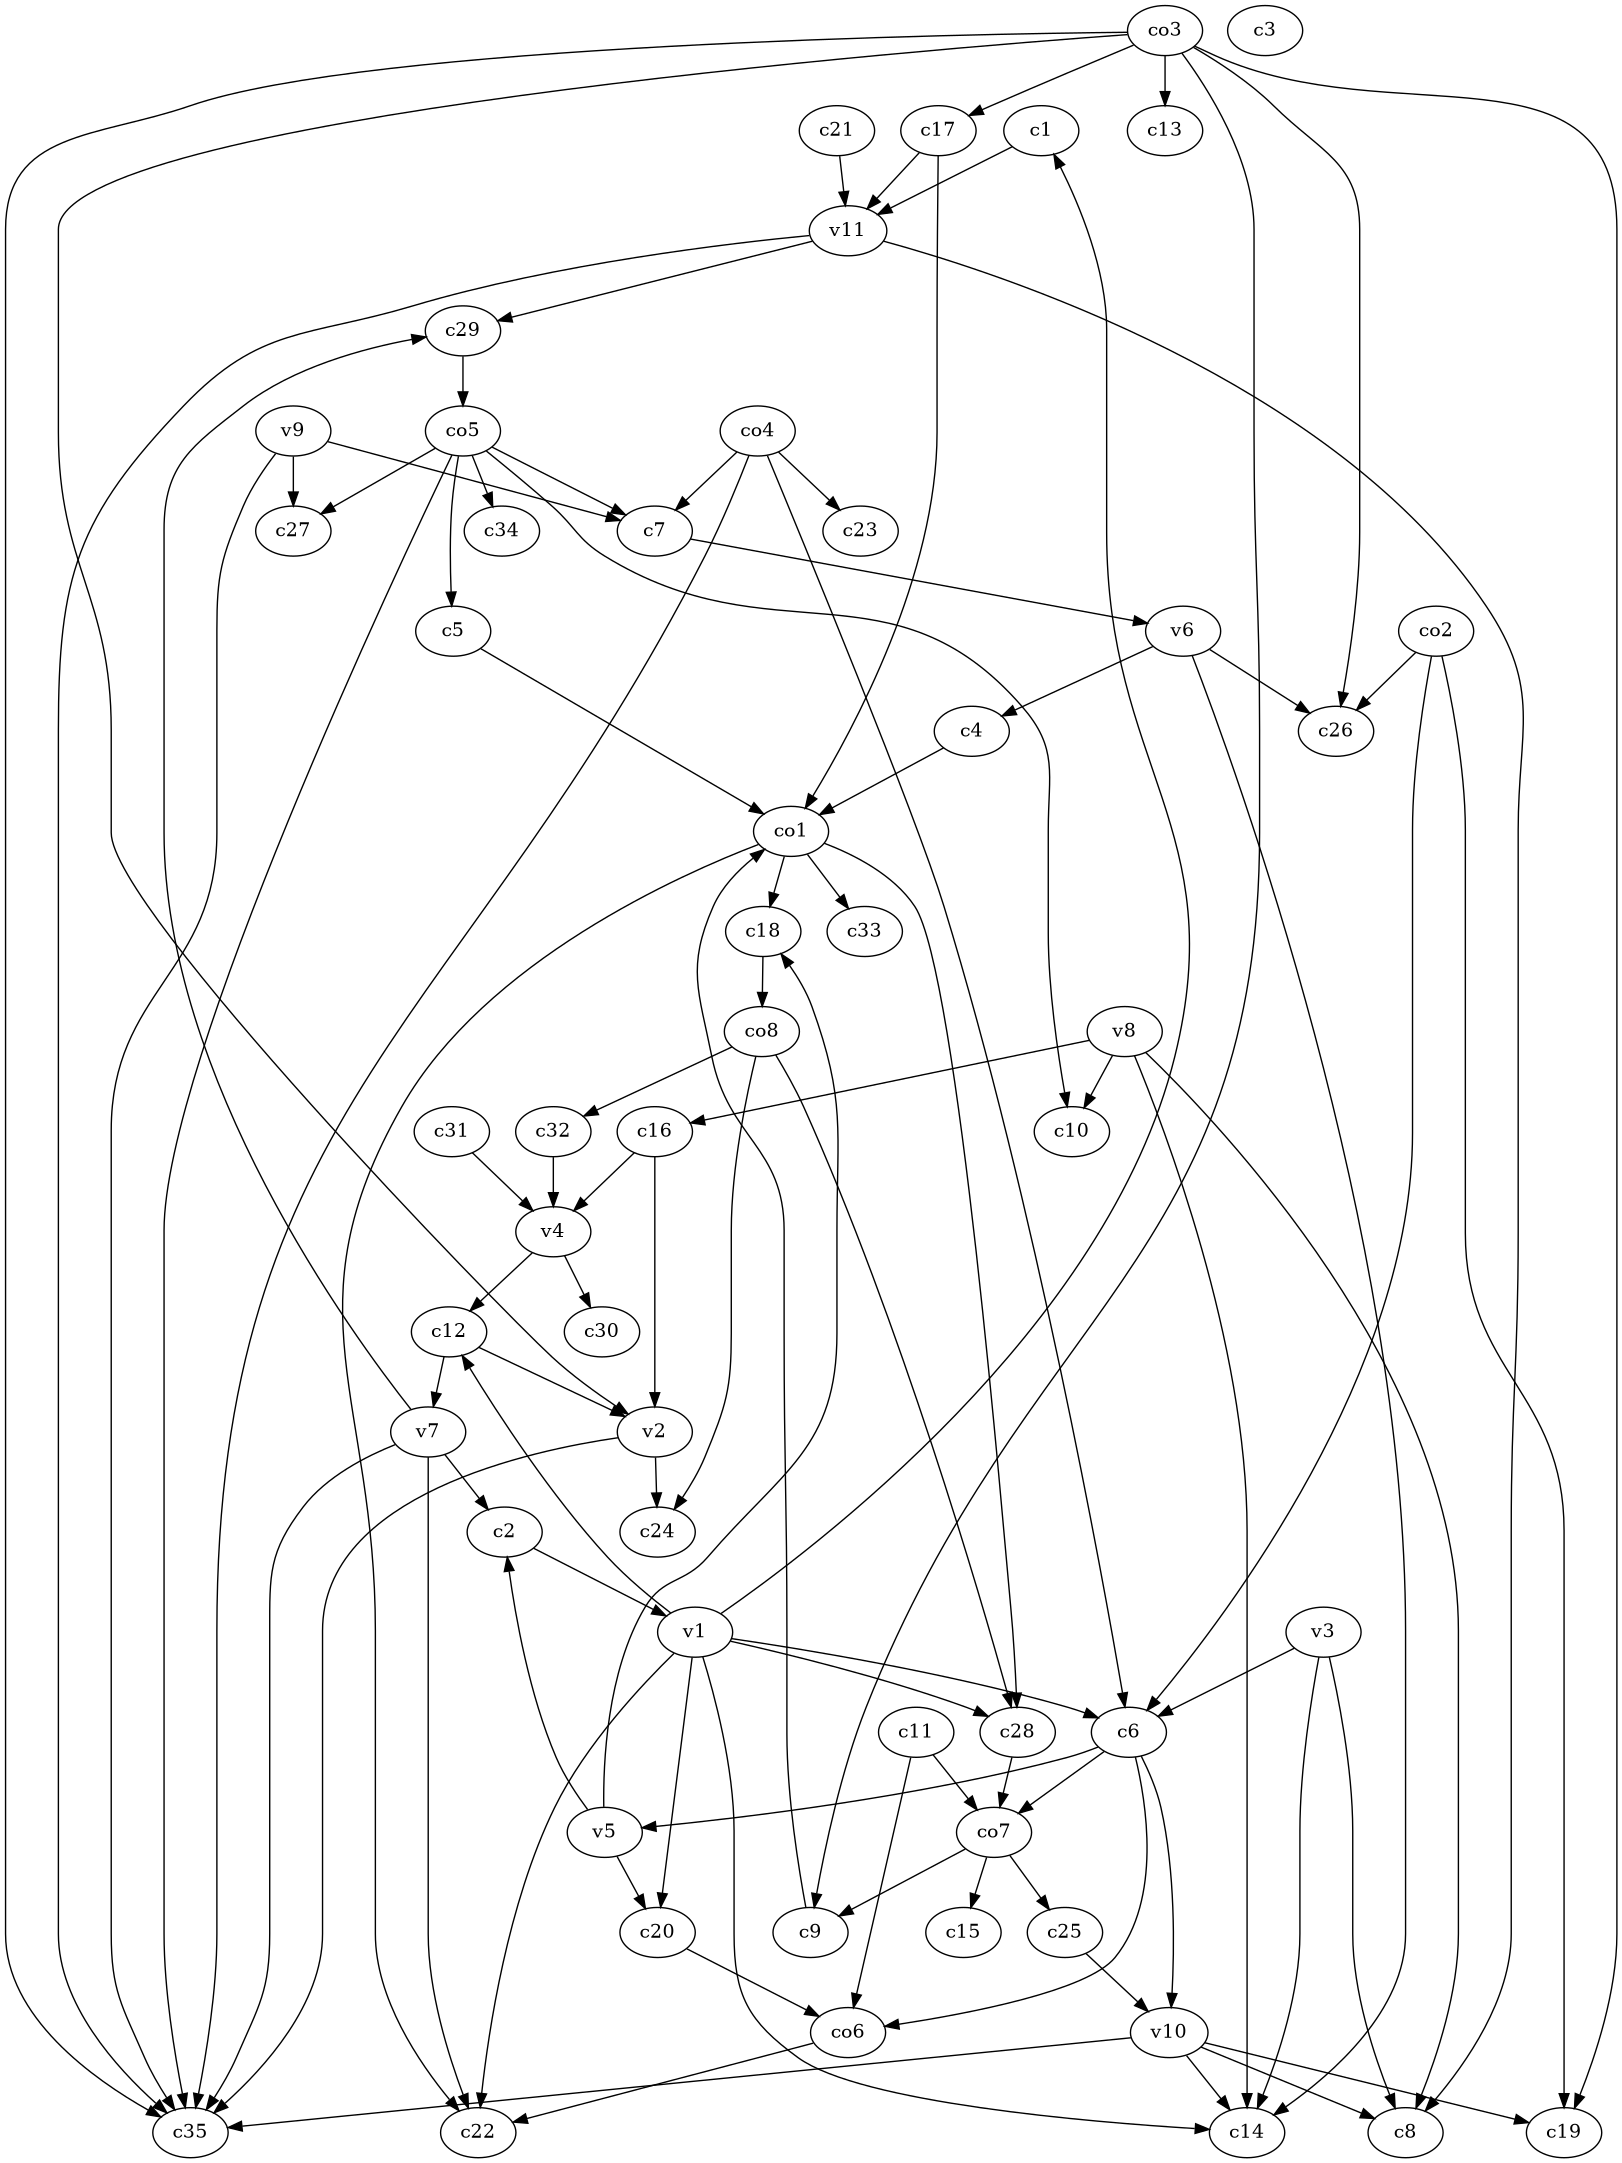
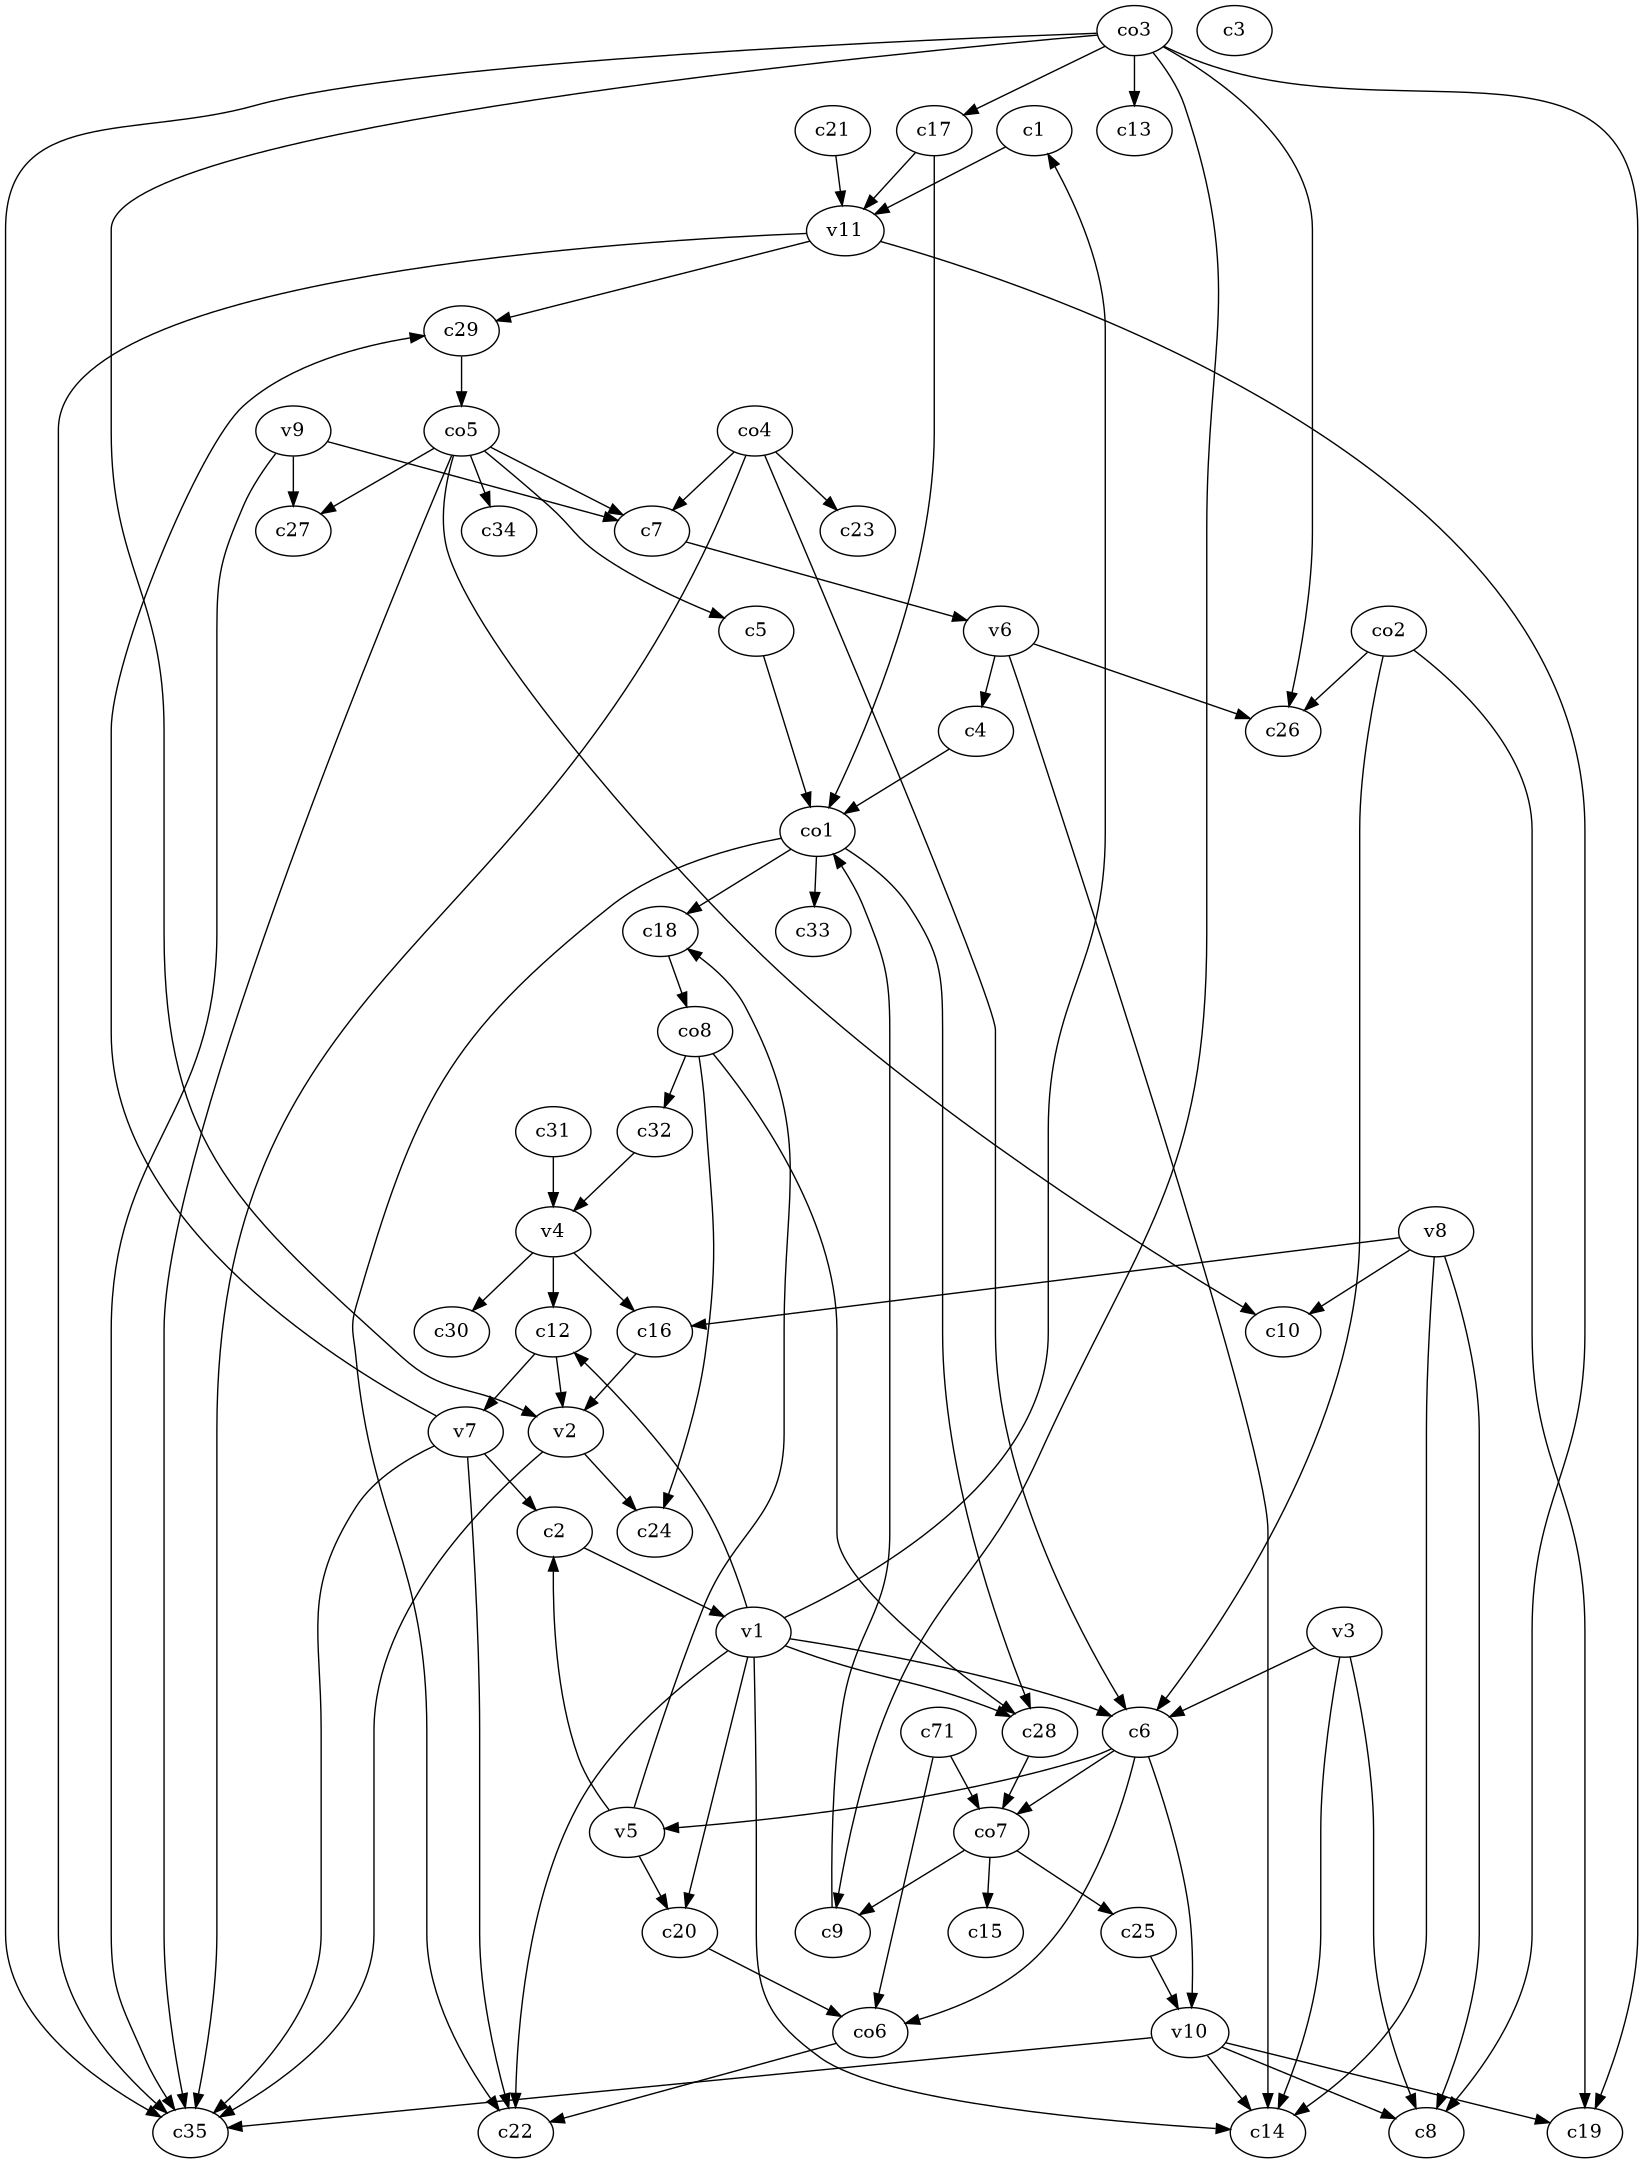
edge "c16" -> "v4": reversed
node "c11": label "c11" -> "c71"
